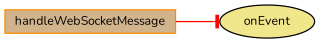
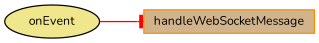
edge "handleWebSocketMessage" -> "onEvent": reversed
